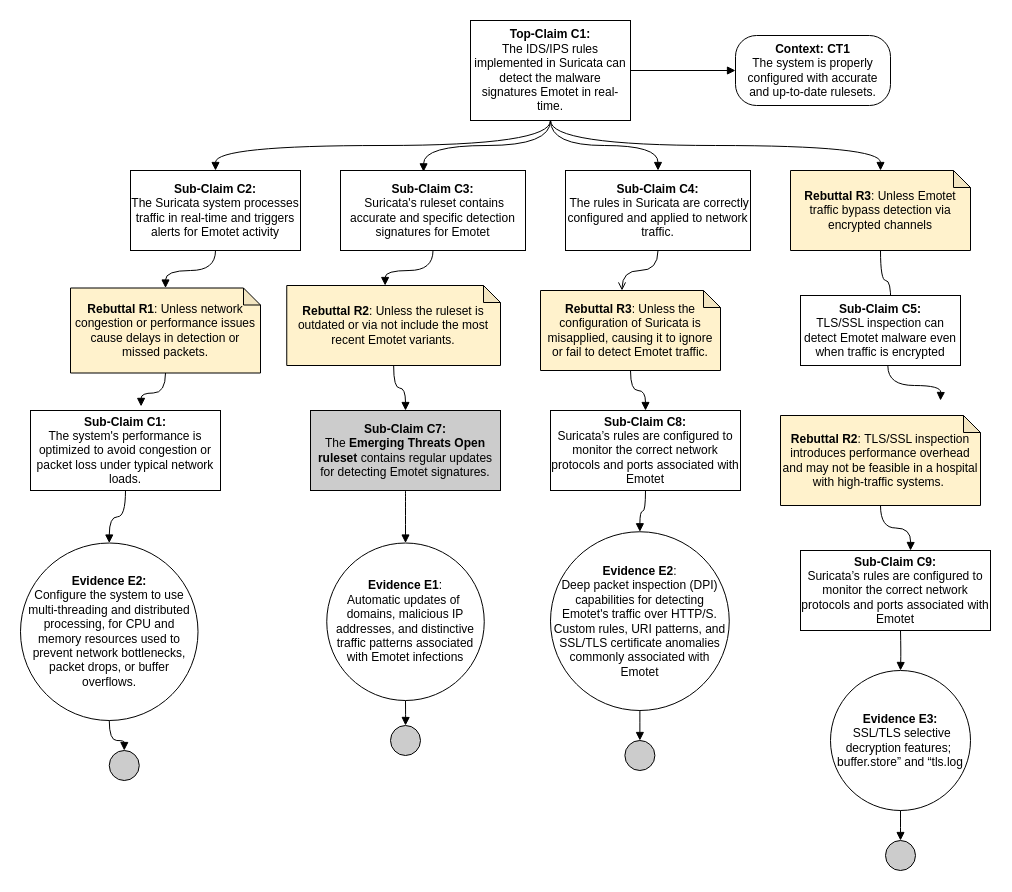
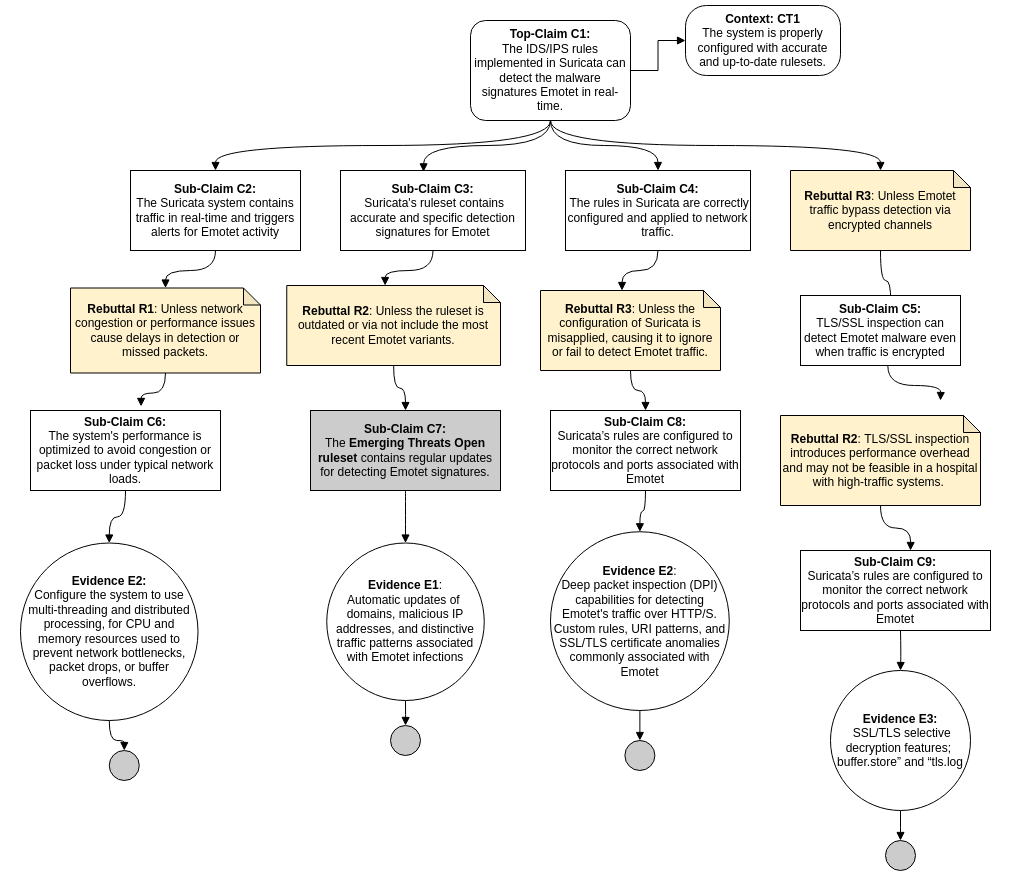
node "Top-Claim C1: The IDS/IPS rules implemented in Suricata can detect the malware signatures Emotet in real-time.": shape rectangle -> rounded rectangle
node "Context: CT1 The system is properly configured with accurate and up-to-date rulesets.": moved (813, 71) -> (763, 41)
node "Sub-Claim C2: The Suricata system processes traffic in real-time and triggers alerts for Emotet activity": label "Sub-Claim C2: The Suricata system processes traffic in real-time and triggers alerts for Emotet activity" -> "Sub-Claim C2: The Suricata system contains traffic in real-time and triggers alerts for Emotet activity"
edge "Sub-Claim C4: The rules in Suricata are correctly configured and applied to network traffic." -> "Rebuttal R3: Unless the configuration of Suricata is misapplied, causing it to ignore or fail to detect Emotet traffic.": arrowhead open -> block
node "Sub-Claim C1: The system's performance is optimized to avoid congestion or packet loss under typical network loads.": label "Sub-Claim C1: The system's performance is optimized to avoid congestion or packet loss under typical network loads." -> "Sub-Claim C6: The system's performance is optimized to avoid congestion or packet loss under typical network loads."
